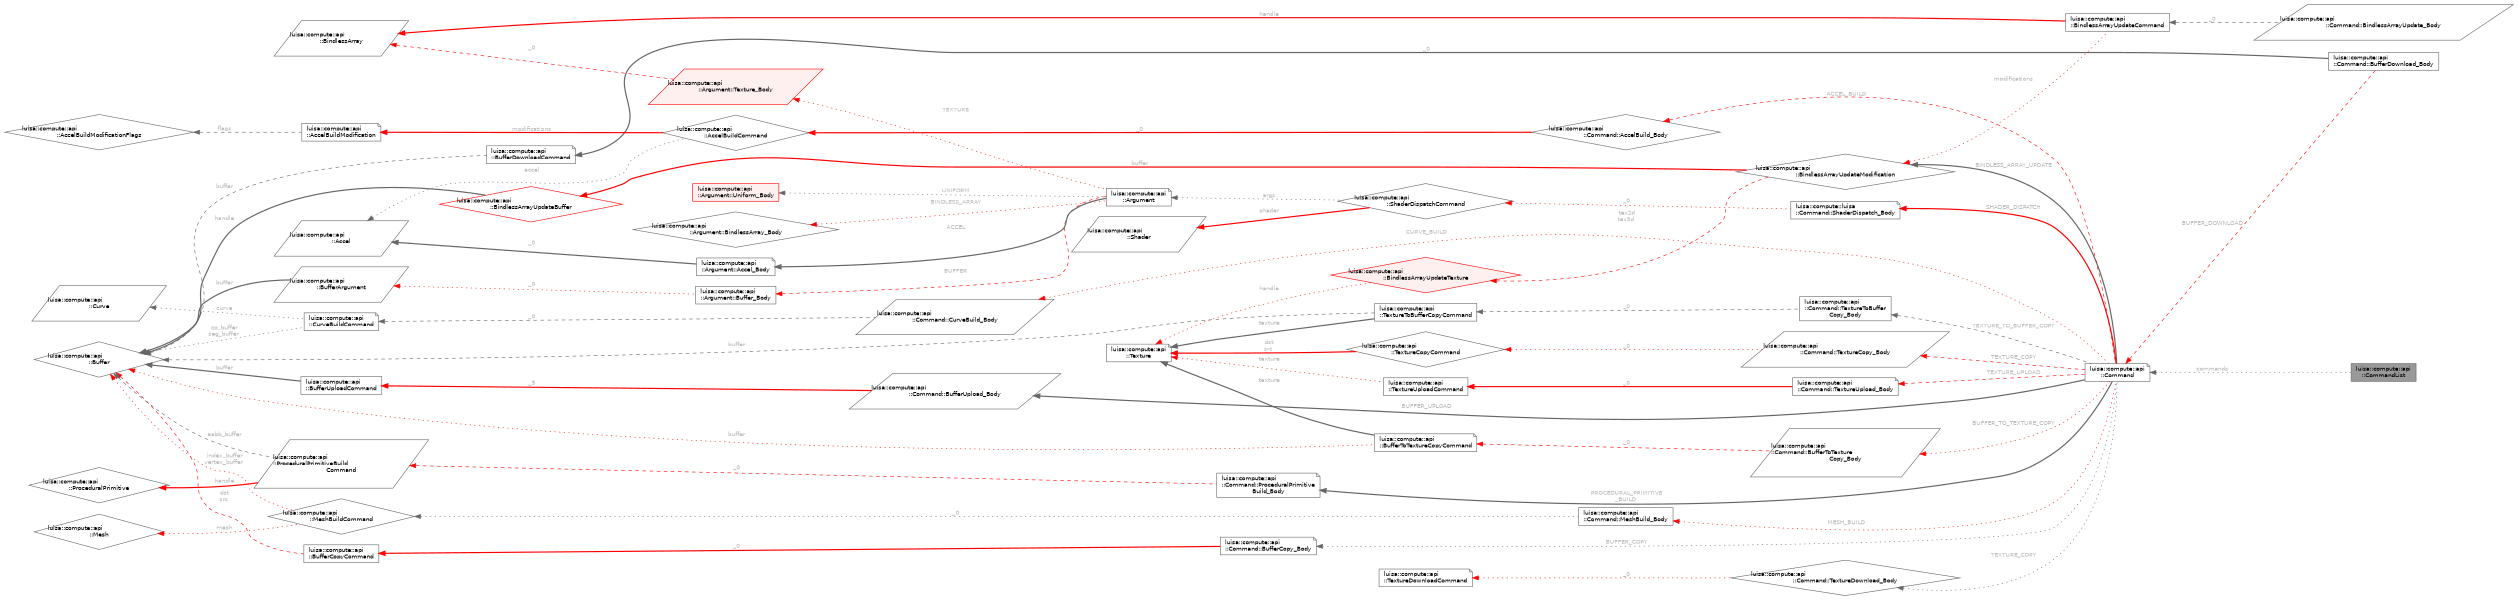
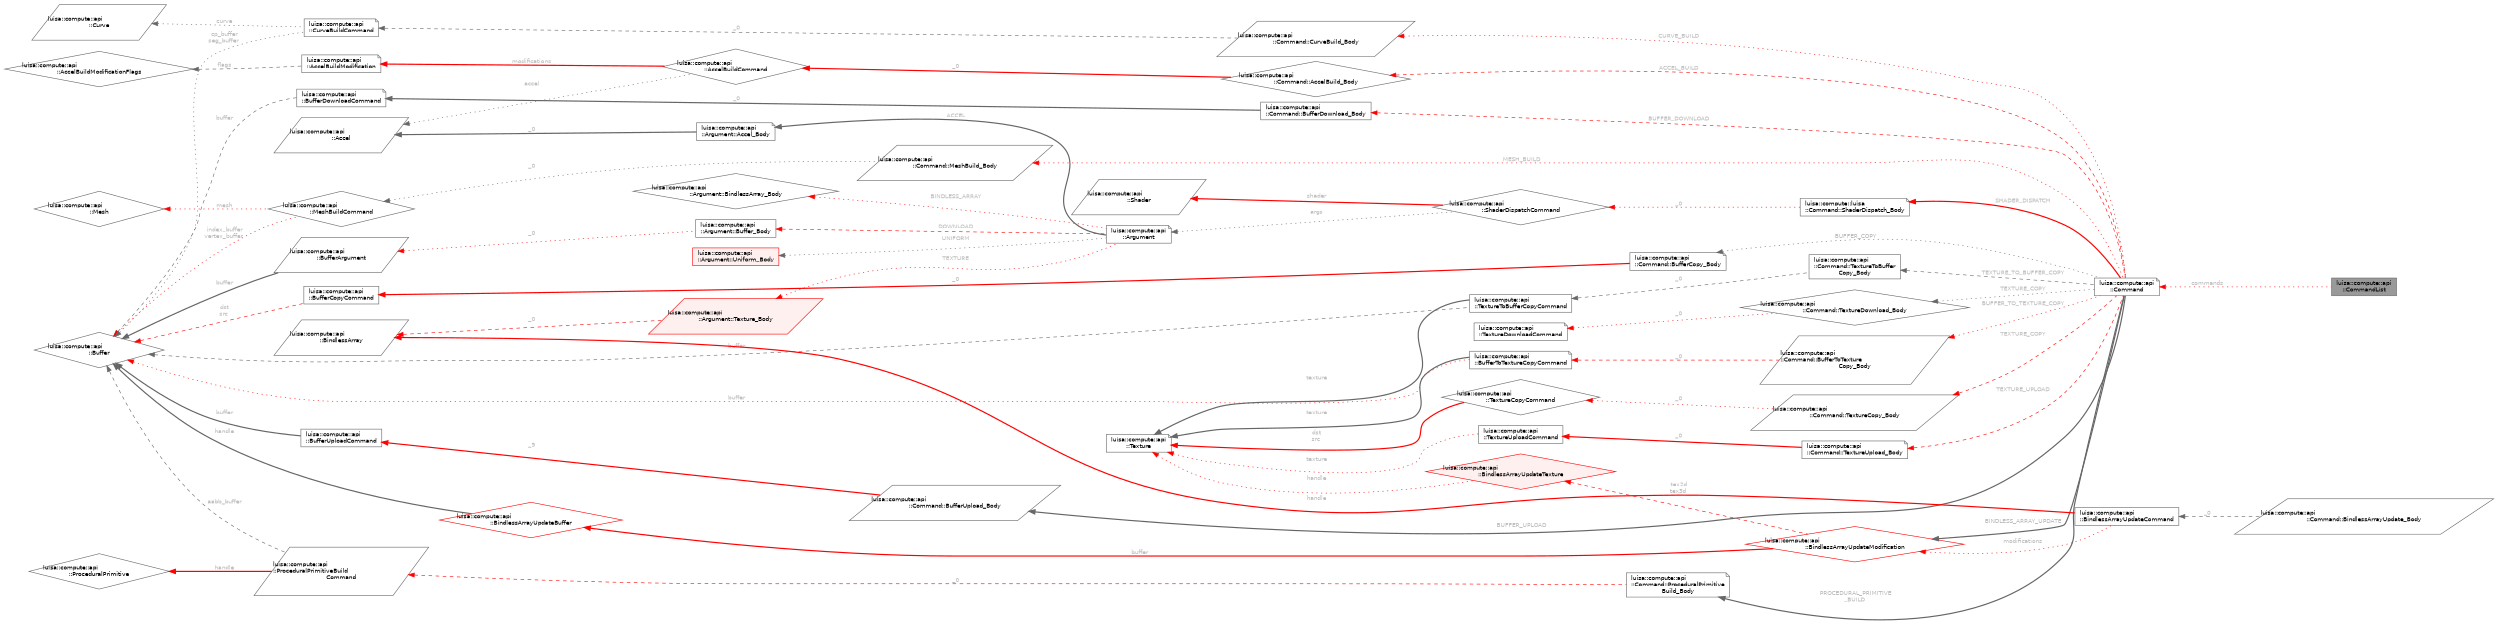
node "luisa::compute::api ::BindlessArrayUpdateModification": color gray40 -> red
edge "luisa::compute::api ::Command::BufferDownload_Body" -> "luisa::compute::api ::Command": reversed
edge "luisa::compute::api ::Argument" -> "luisa::compute::api ::Argument::Buffer_Body": label " BUFFER" -> " DOWNLOAD"
edge "luisa::compute::api ::CommandList" -> "luisa::compute::api ::Command": color gray40 -> red
node "luisa::compute::api ::Command::MeshBuild_Body": shape box -> parallelogram
